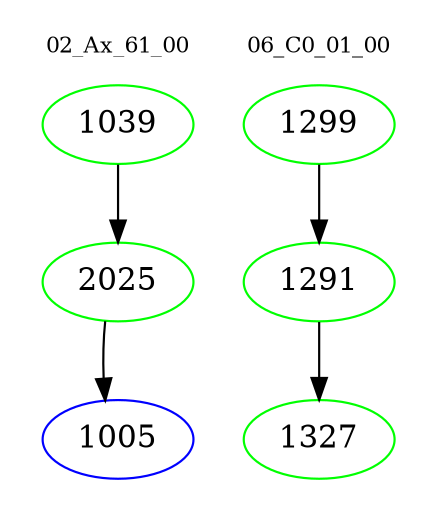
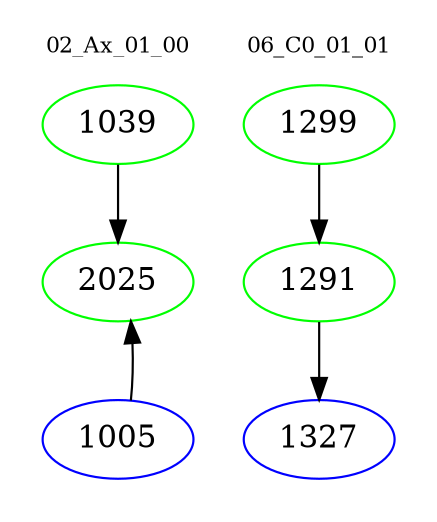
cluster "02_Ax_61_00": label "02_Ax_61_00" -> "02_Ax_01_00"
cluster "06_C0_01_00": label "06_C0_01_00" -> "06_C0_01_01"
edge "2025" -> "1005": reversed
node "1327": color green -> blue
